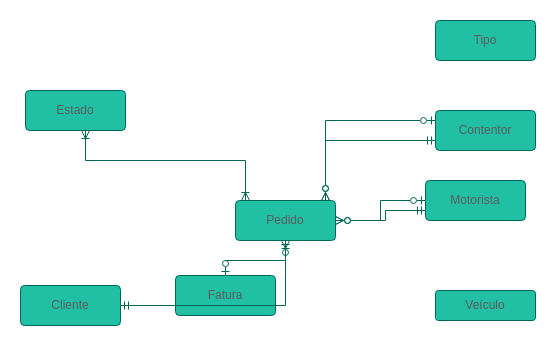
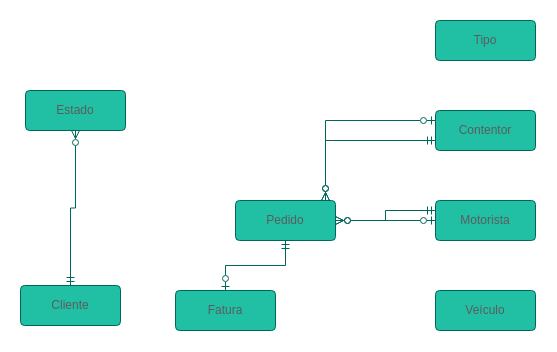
edge "Estado" -- "Pedido": removed
node "Motorista": moved (476, 201) -> (486, 221)
node "Fatura": moved (226, 296) -> (226, 311)
edge "Pedido" -- "Cliente": now "Estado" -- "Cliente"
node "Veículo": size 100x30 -> 100x40
